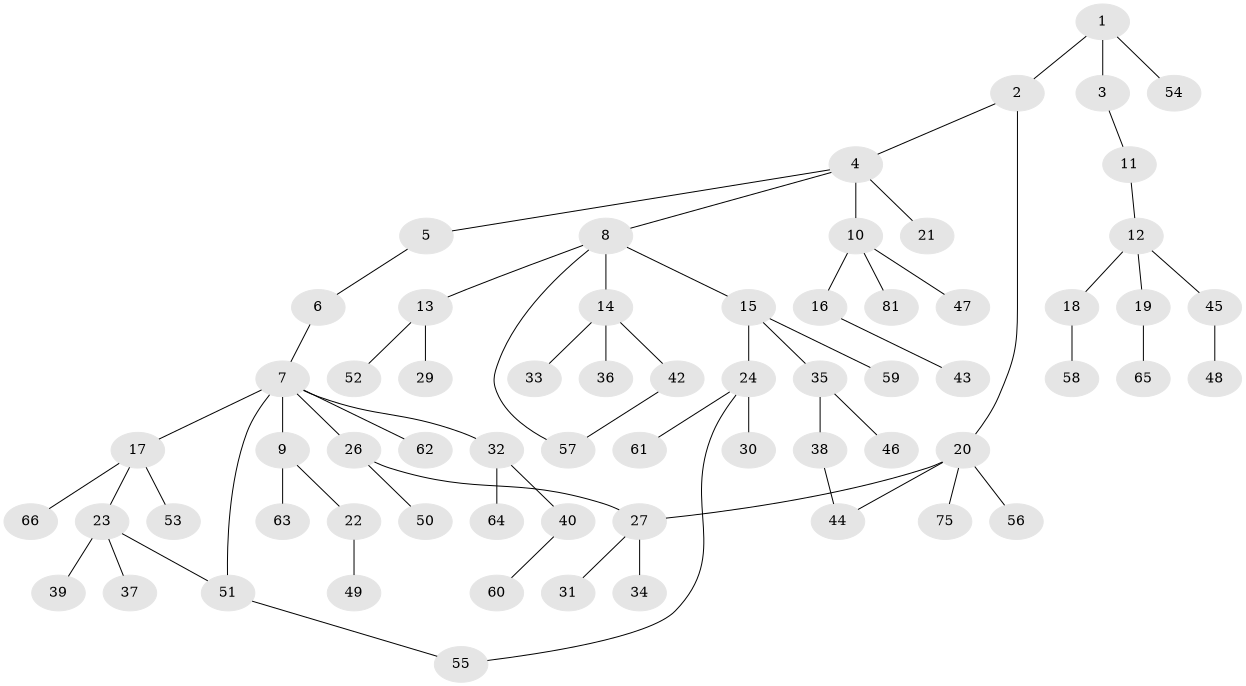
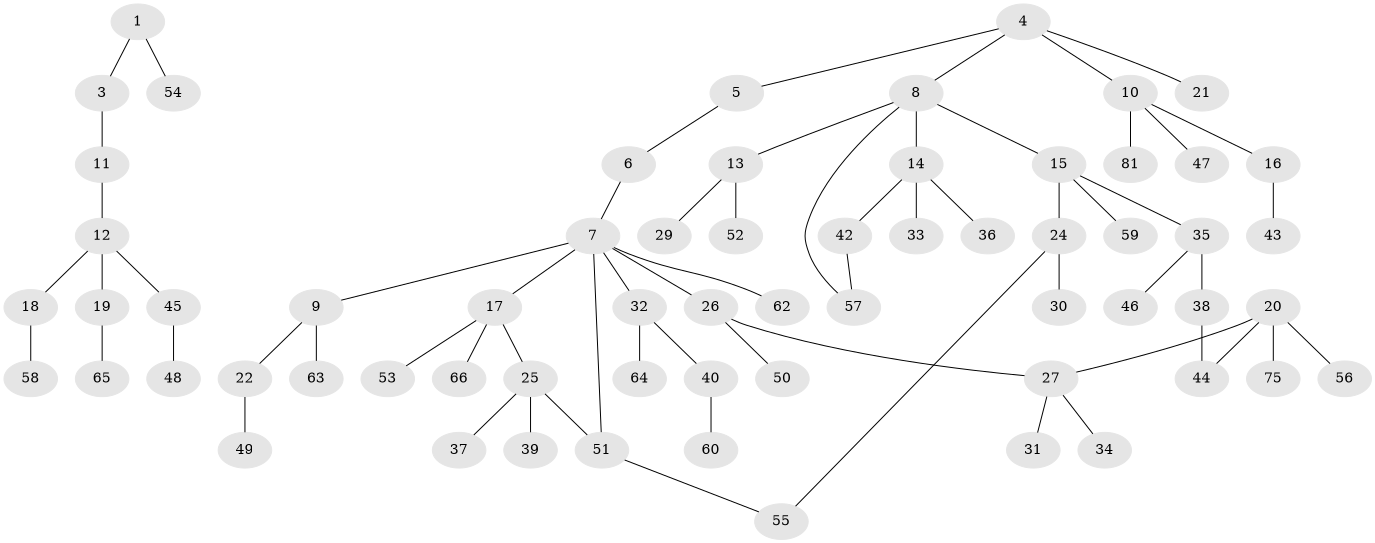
node "2": removed
node "61": removed
node "23": label "23" -> "25"
